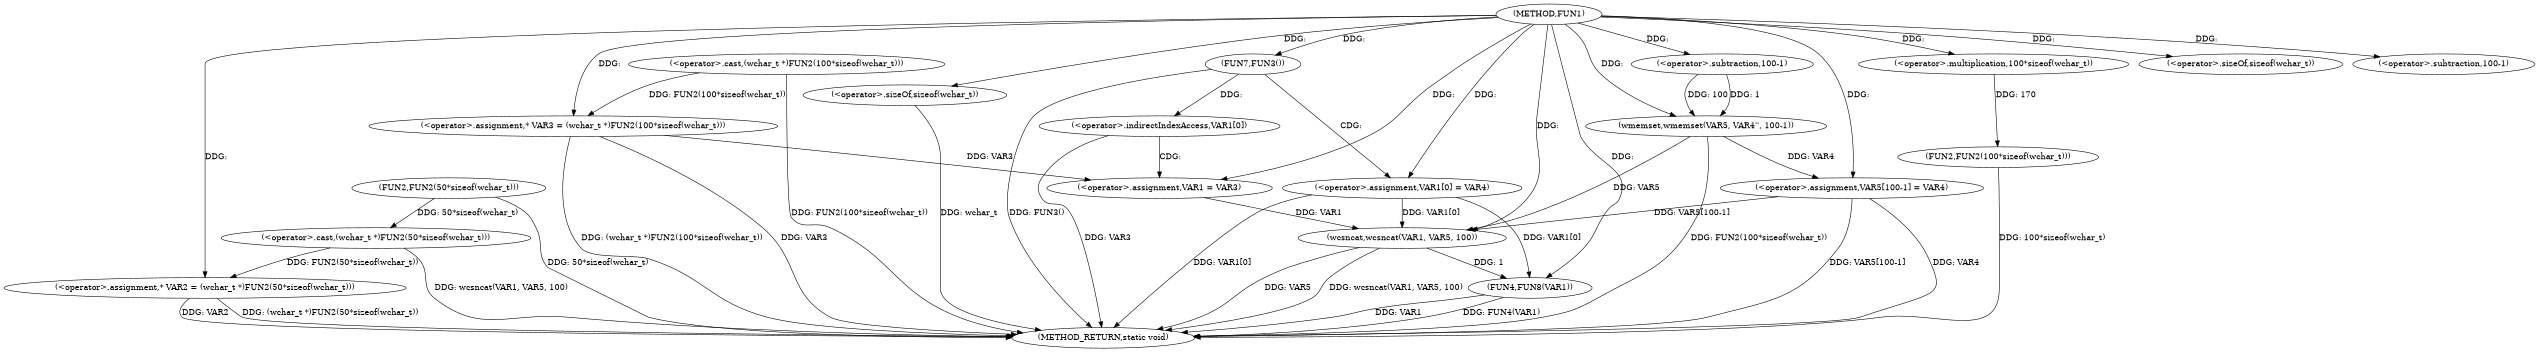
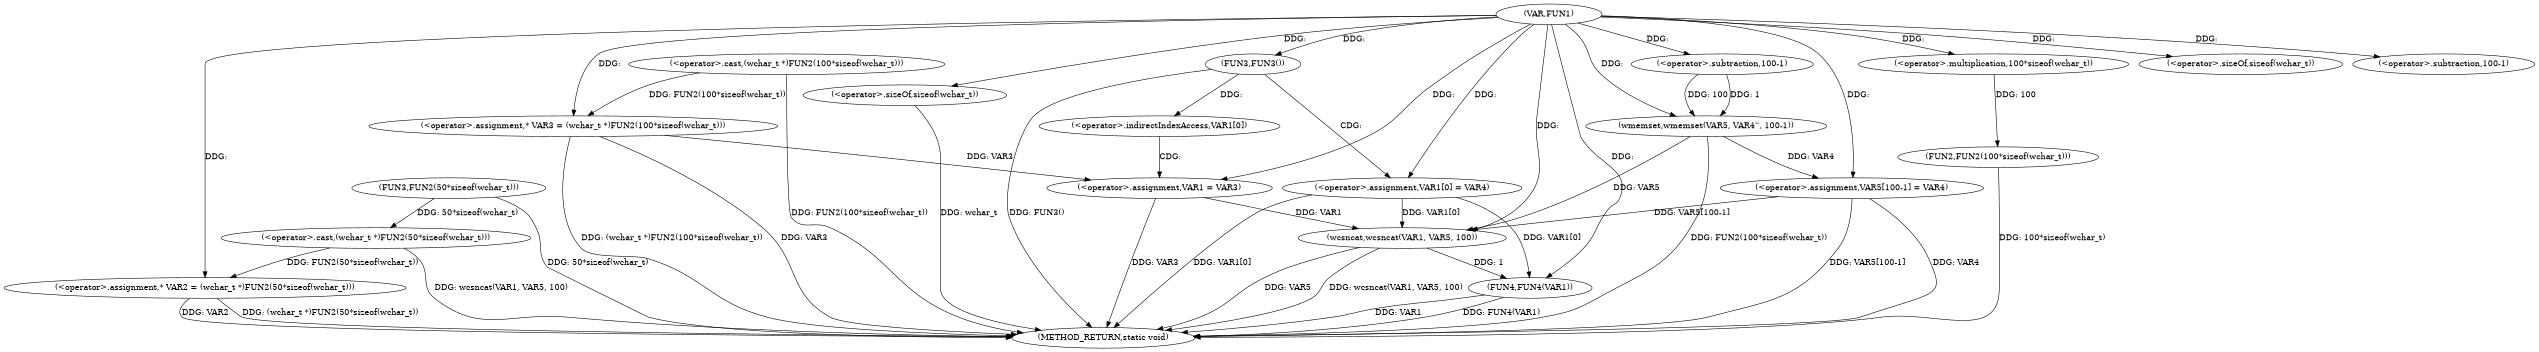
node "(METHOD,FUN1)": label "(METHOD,FUN1)" -> "(VAR,FUN1)"
node "(FUN7,FUN3())": label "(FUN7,FUN3())" -> "(FUN3,FUN3())"
edge "(<operator>.multiplication,100*sizeof(wchar_t))" -> "(FUN2,FUN2(100*sizeof(wchar_t)))": label "DDG: 170" -> "DDG: 100"
node "(FUN2,FUN2(50*sizeof(wchar_t)))": label "(FUN2,FUN2(50*sizeof(wchar_t)))" -> "(FUN3,FUN2(50*sizeof(wchar_t)))"
edge "(<operator>.indirectIndexAccess,VAR1[0])" -> "(METHOD_RETURN,static void)": now "(<operator>.assignment,VAR1 = VAR3)" -> "(METHOD_RETURN,static void)"
node "(FUN4,FUN8(VAR1))": label "(FUN4,FUN8(VAR1))" -> "(FUN4,FUN4(VAR1))"
